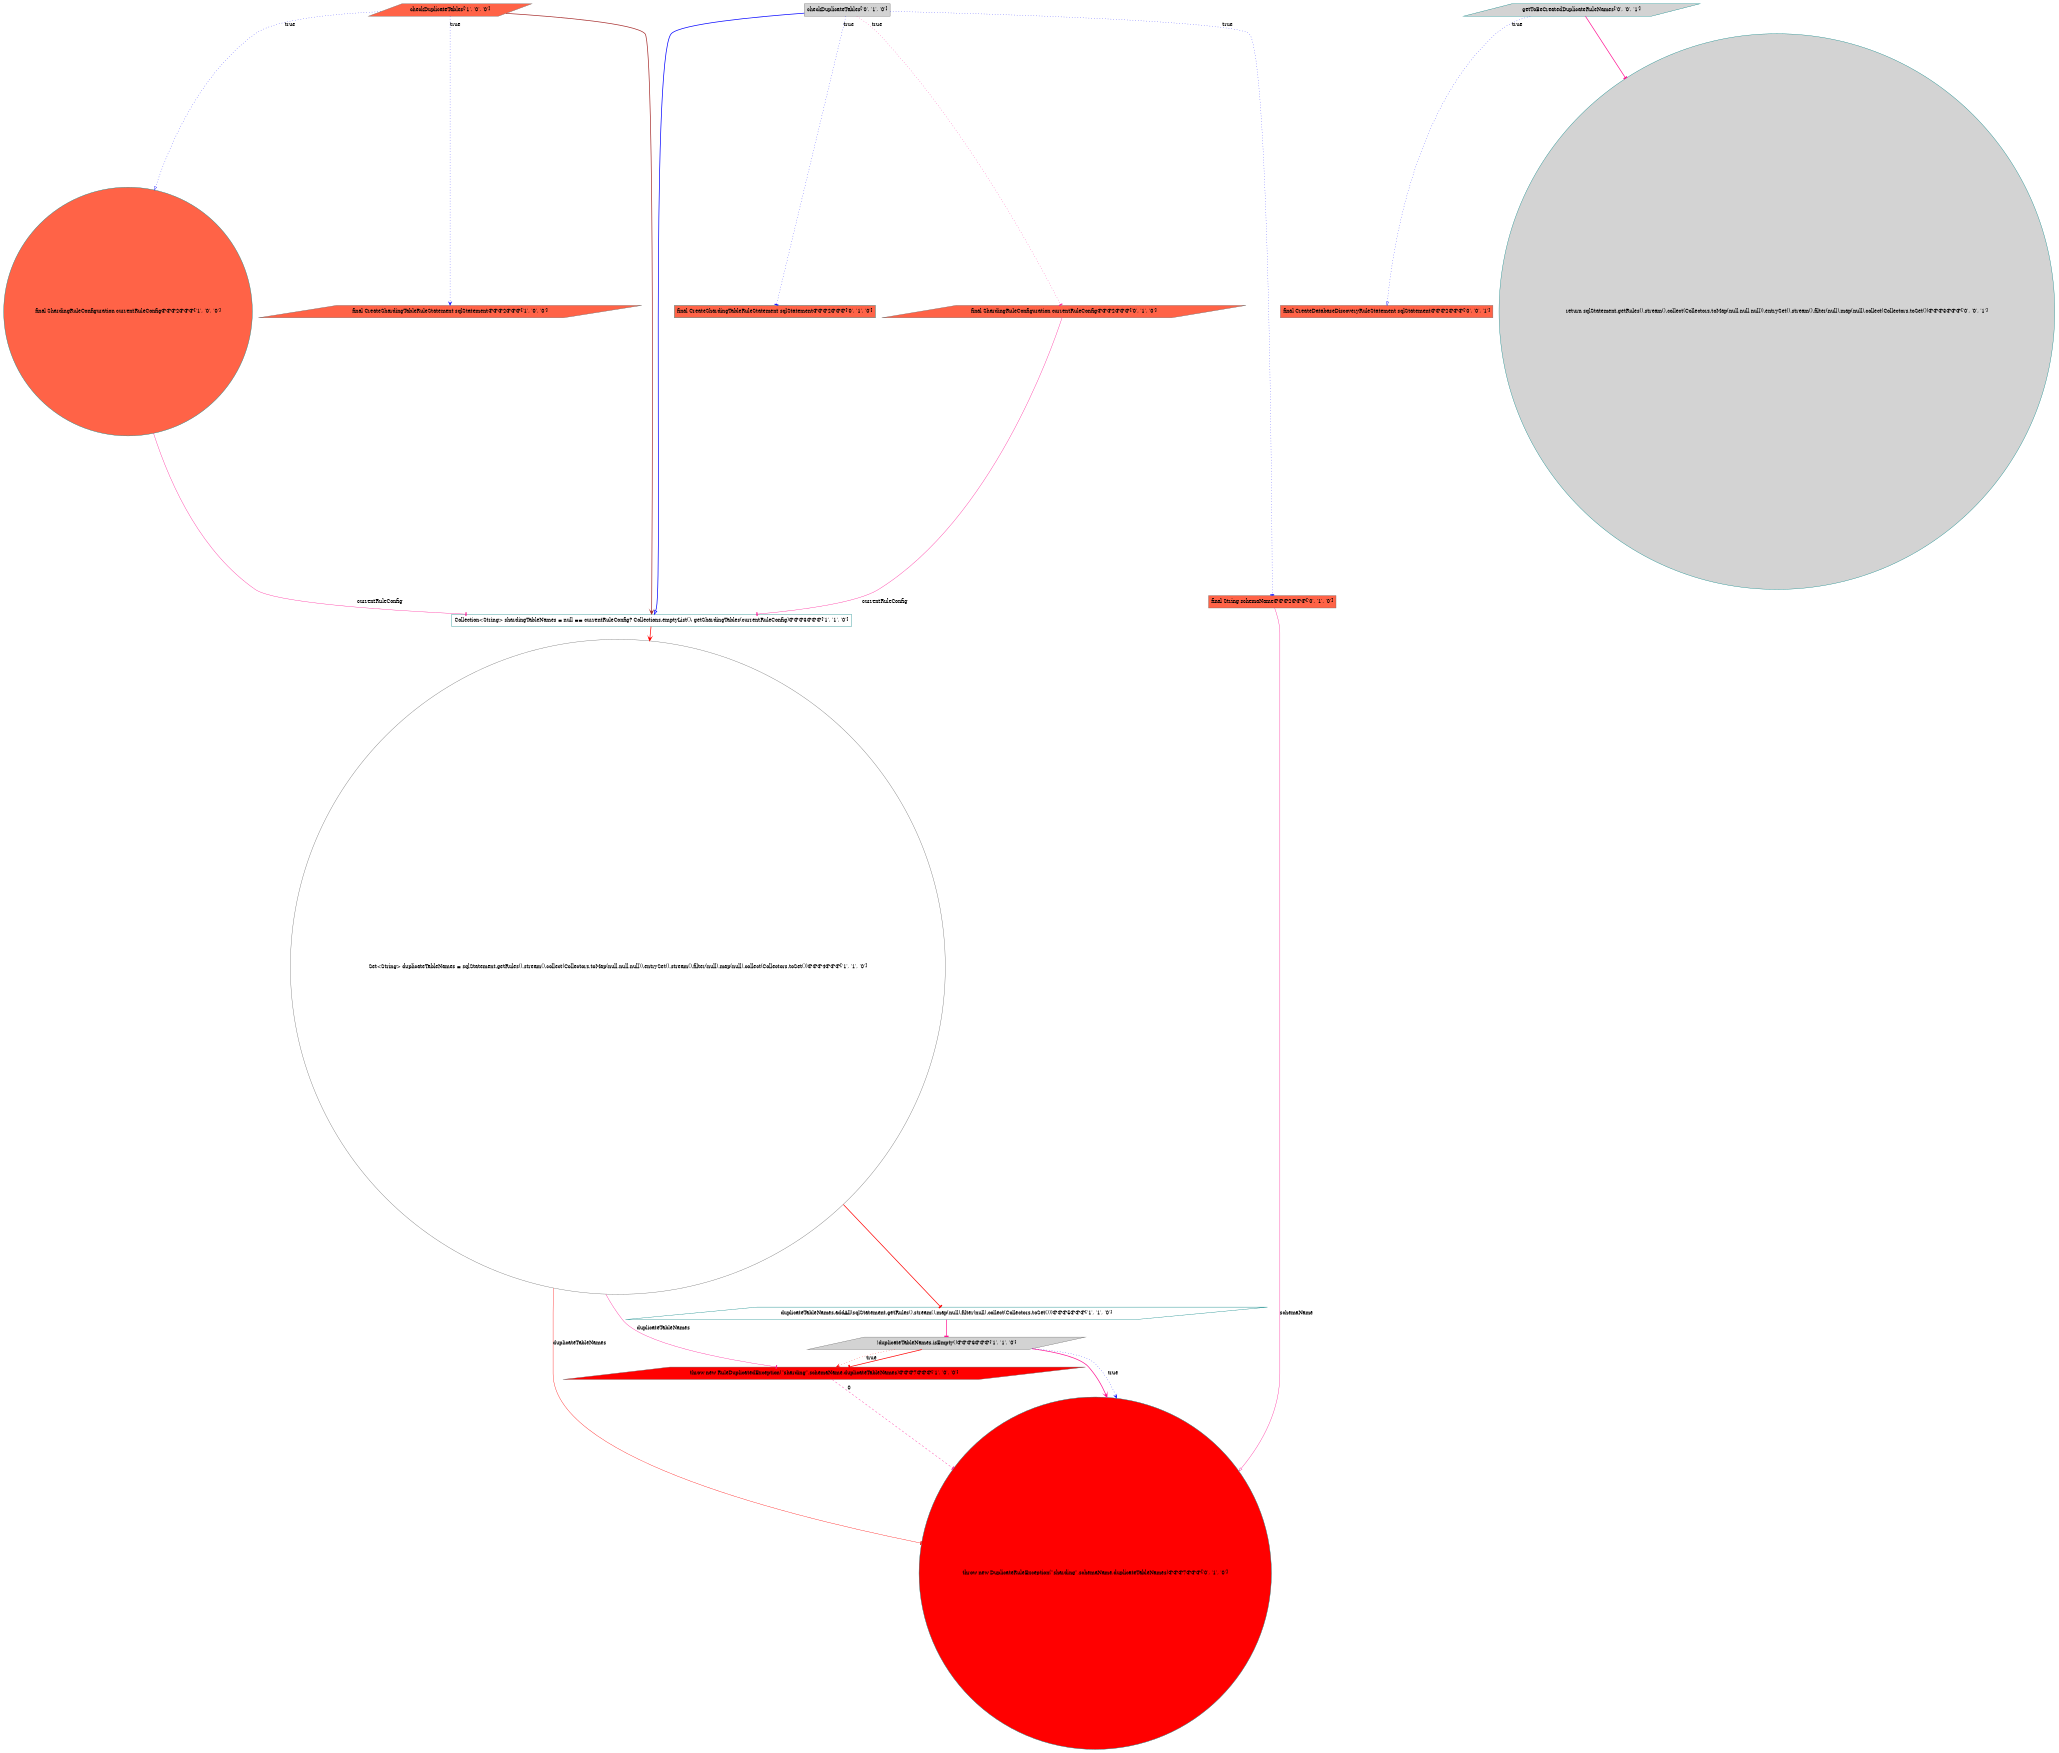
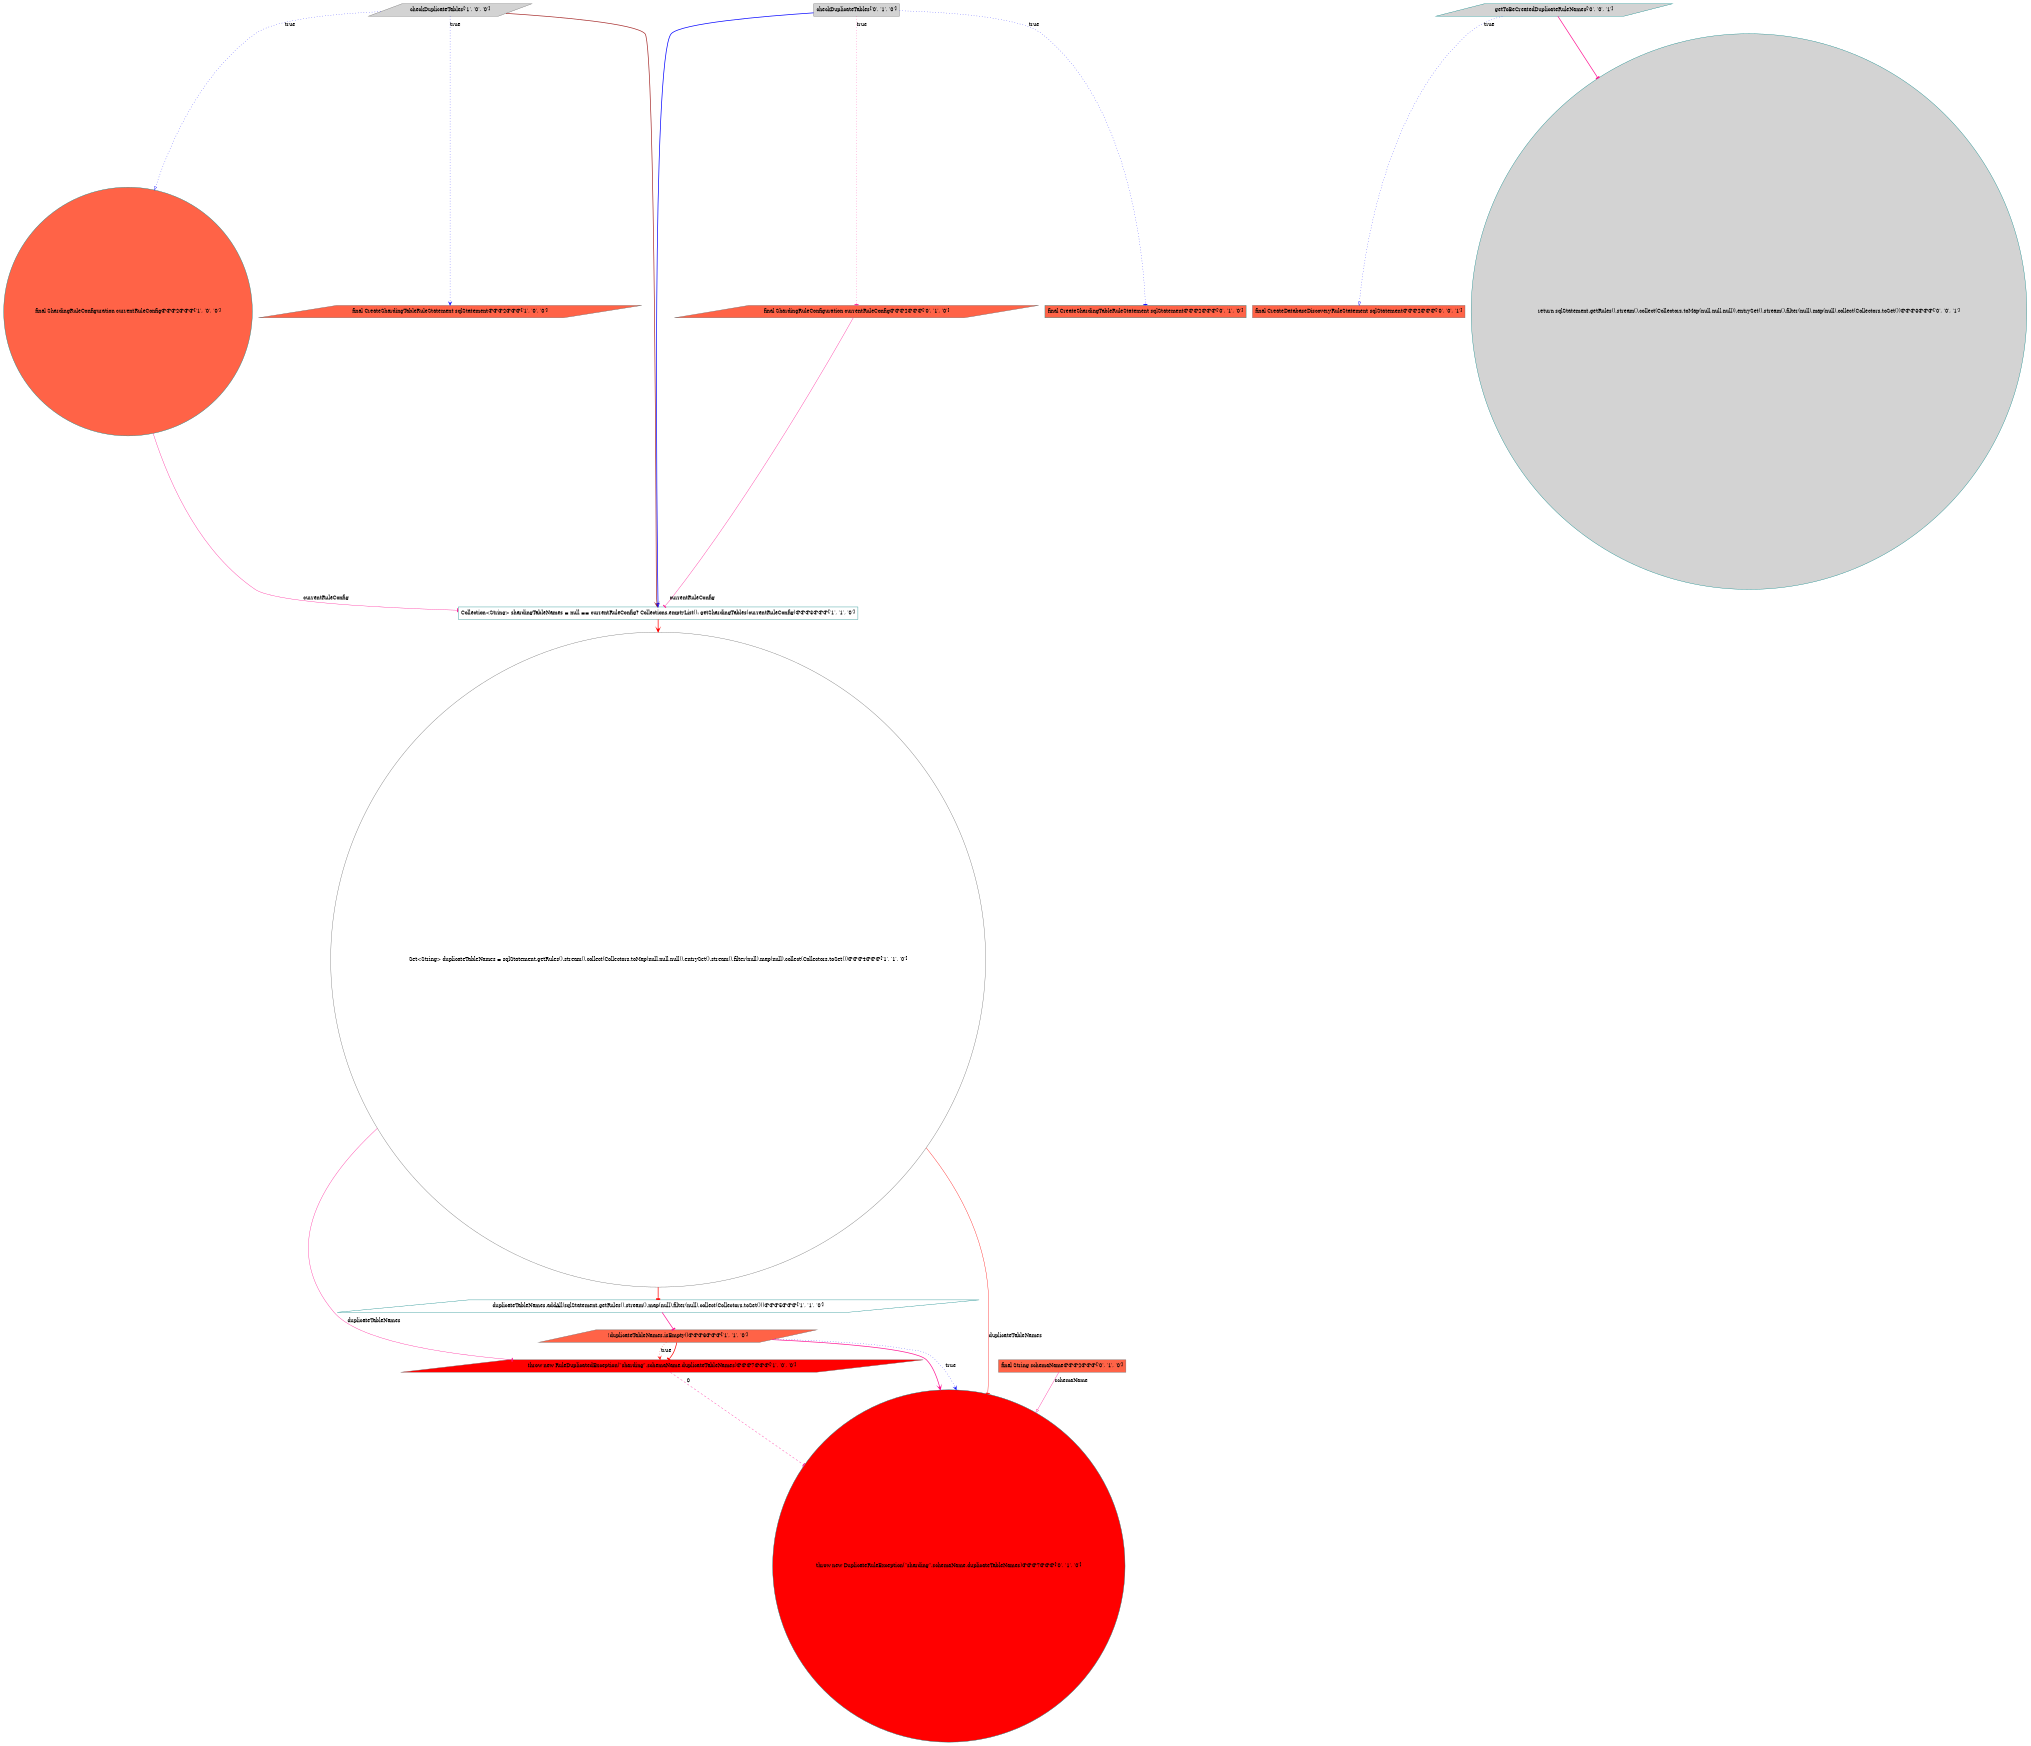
node "checkDuplicateTables['1', '0', '0']": fillcolor tomato -> lightgray
edge "checkDuplicateTables['0', '1', '0']" -> "final String schemaName@@@2@@@['0', '1', '0']": removed, label "true"
node "!duplicateTableNames.isEmpty()@@@6@@@['1', '1', '0']": fillcolor lightgray -> tomato
